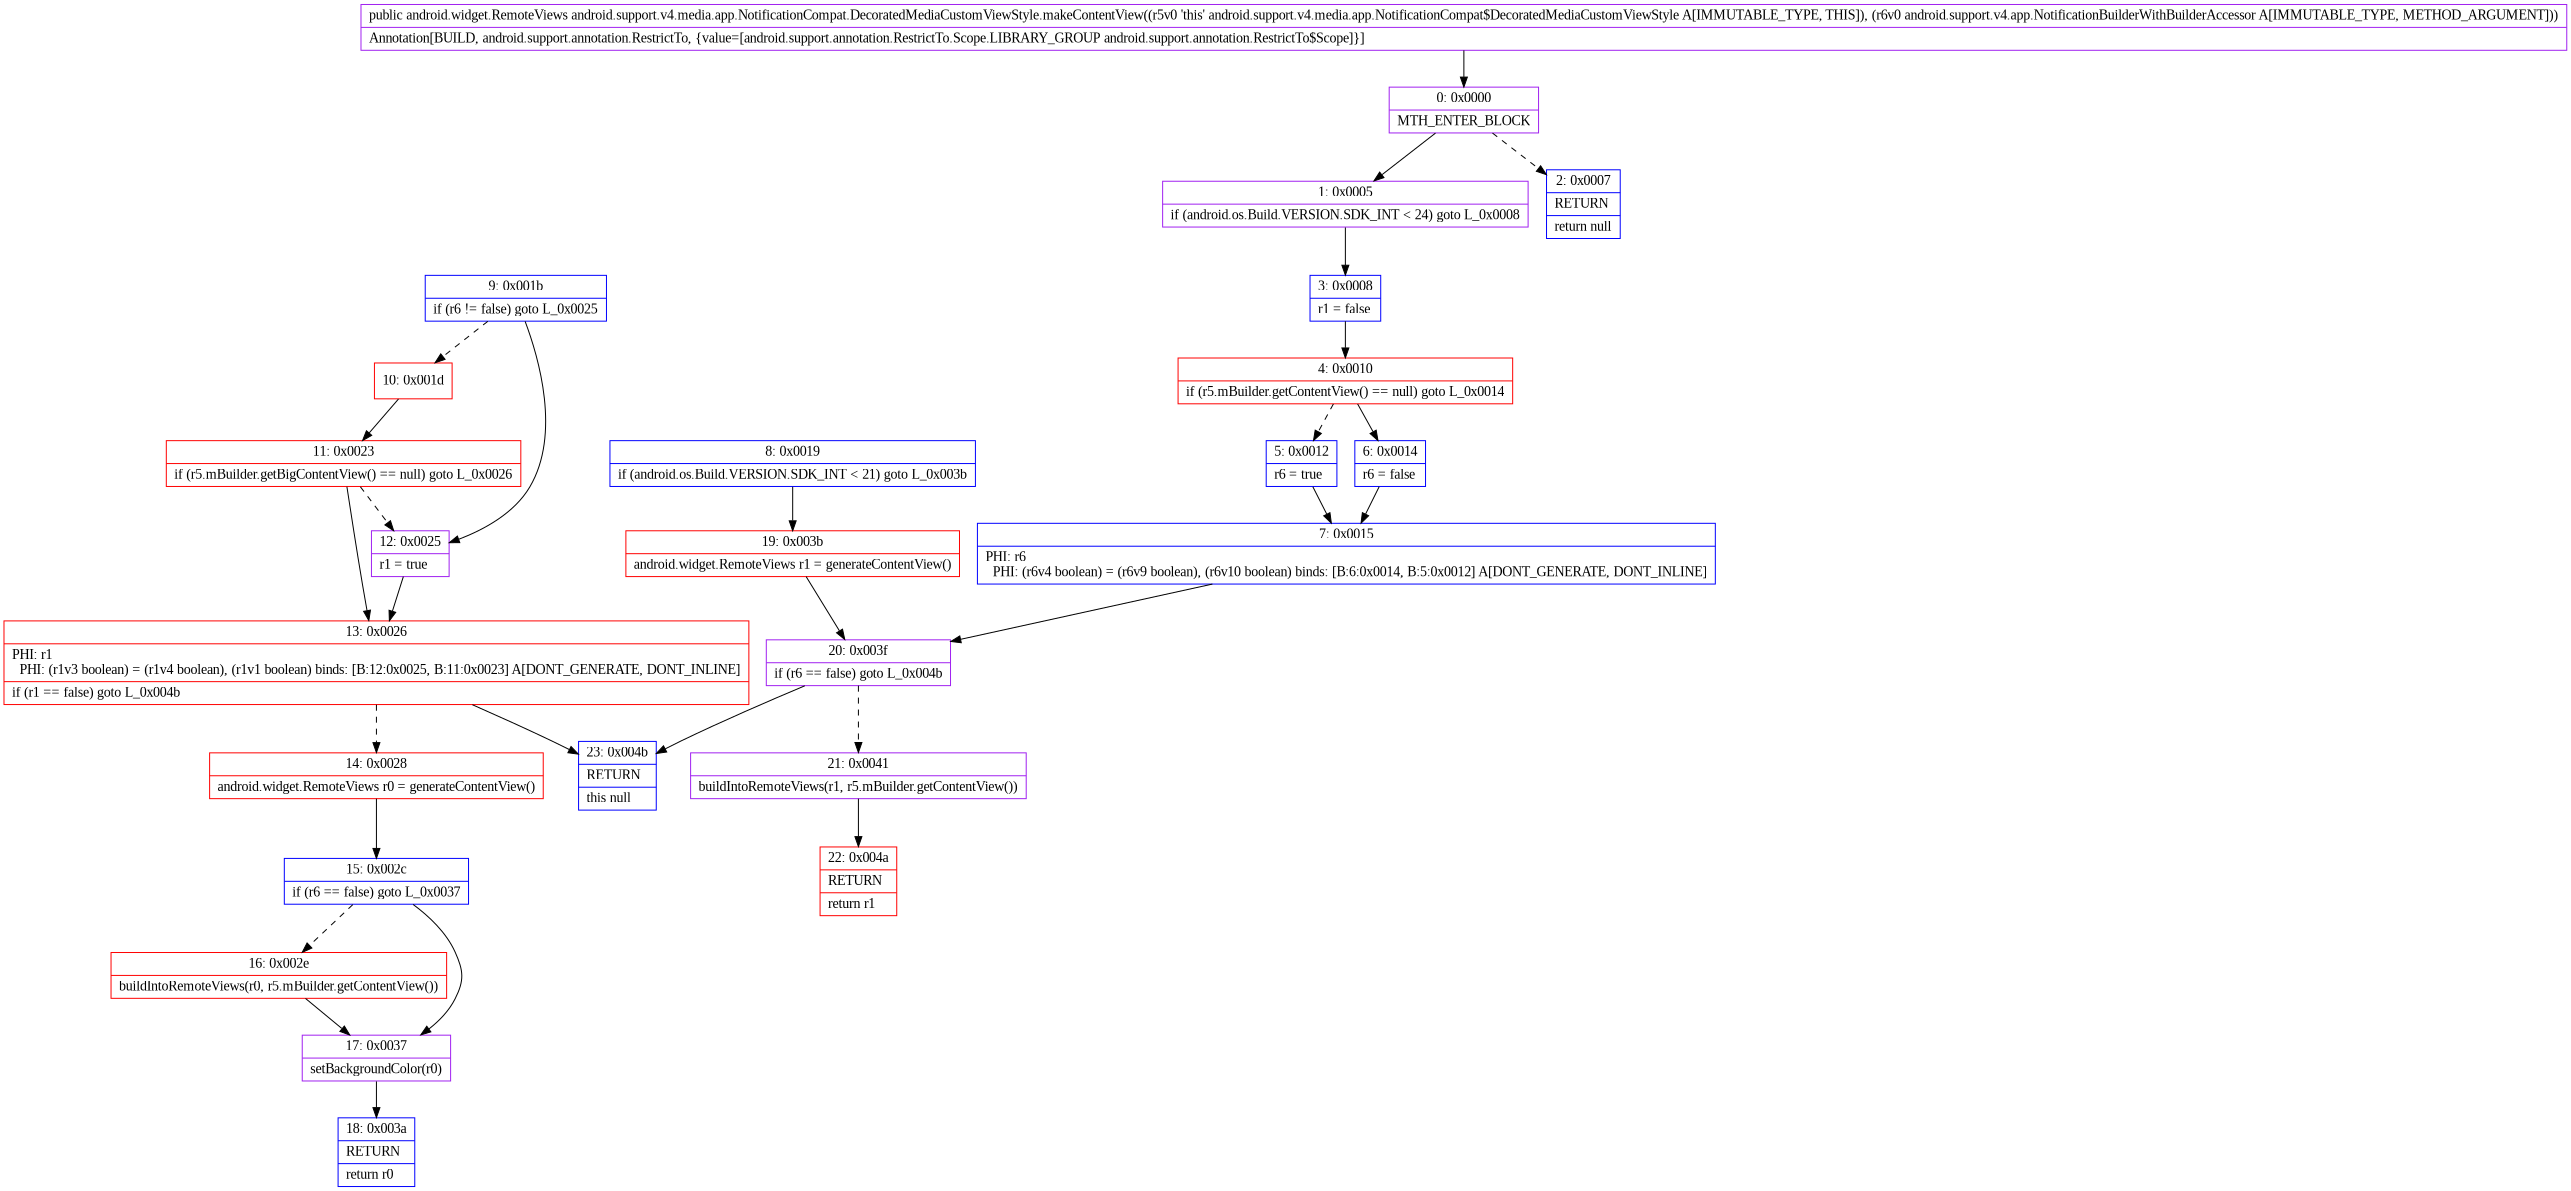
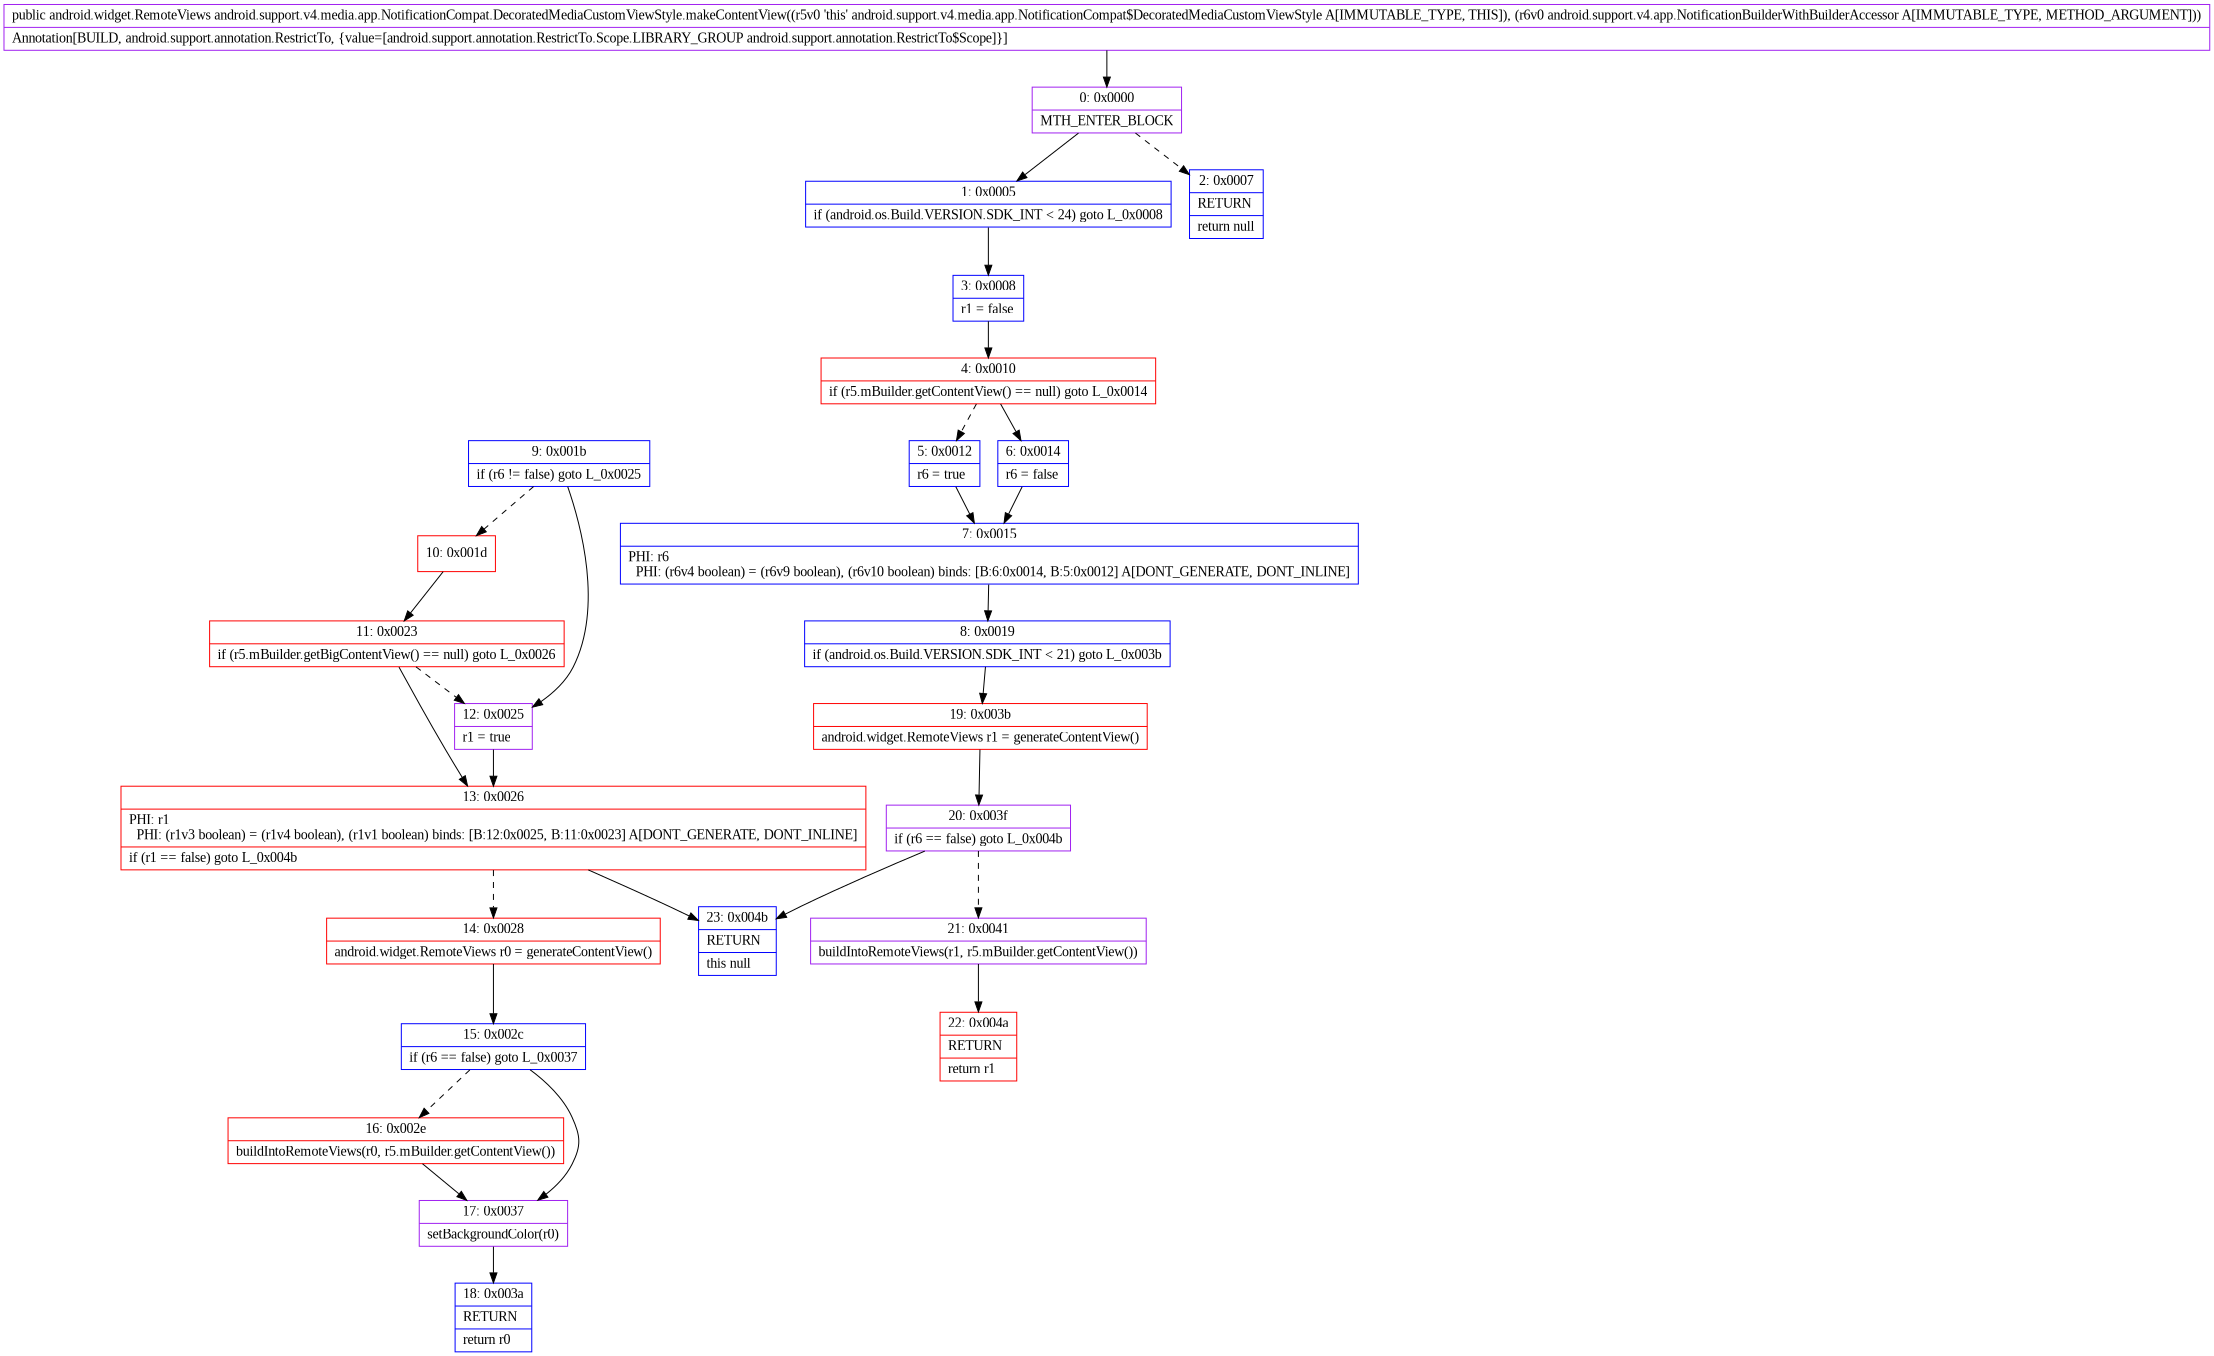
node "1: 0x0005": color purple -> blue
edge "7: 0x0015" -> "20: 0x003f": now "7: 0x0015" -> "8: 0x0019"
